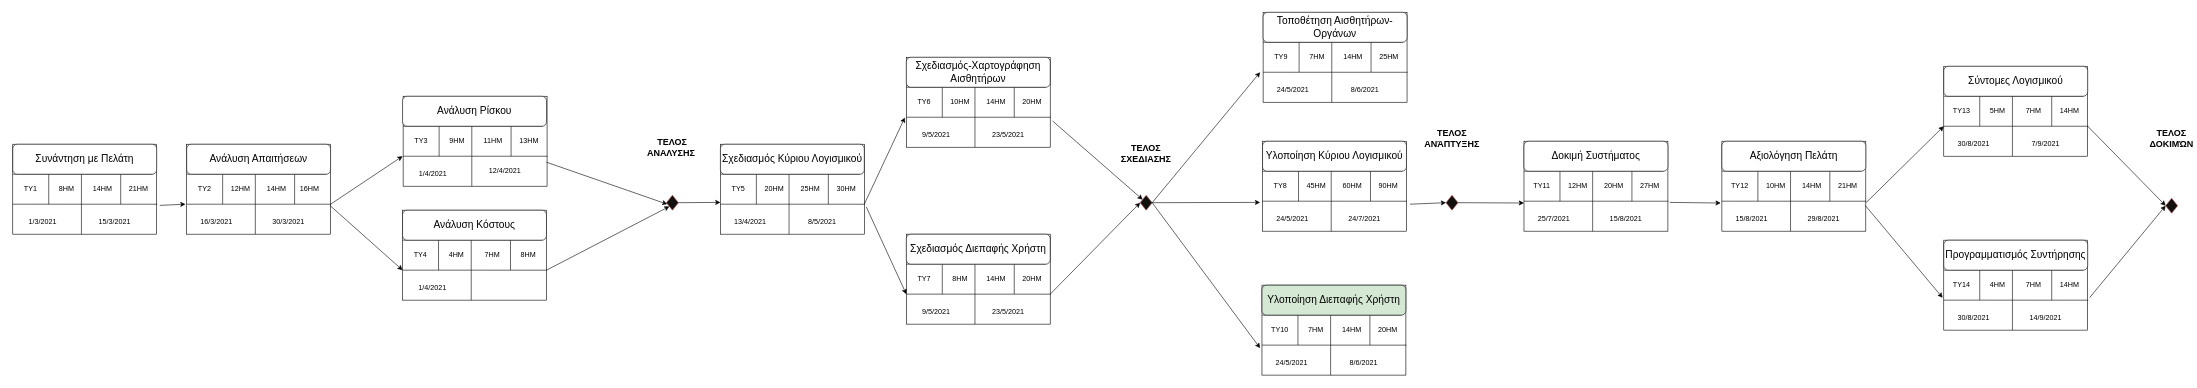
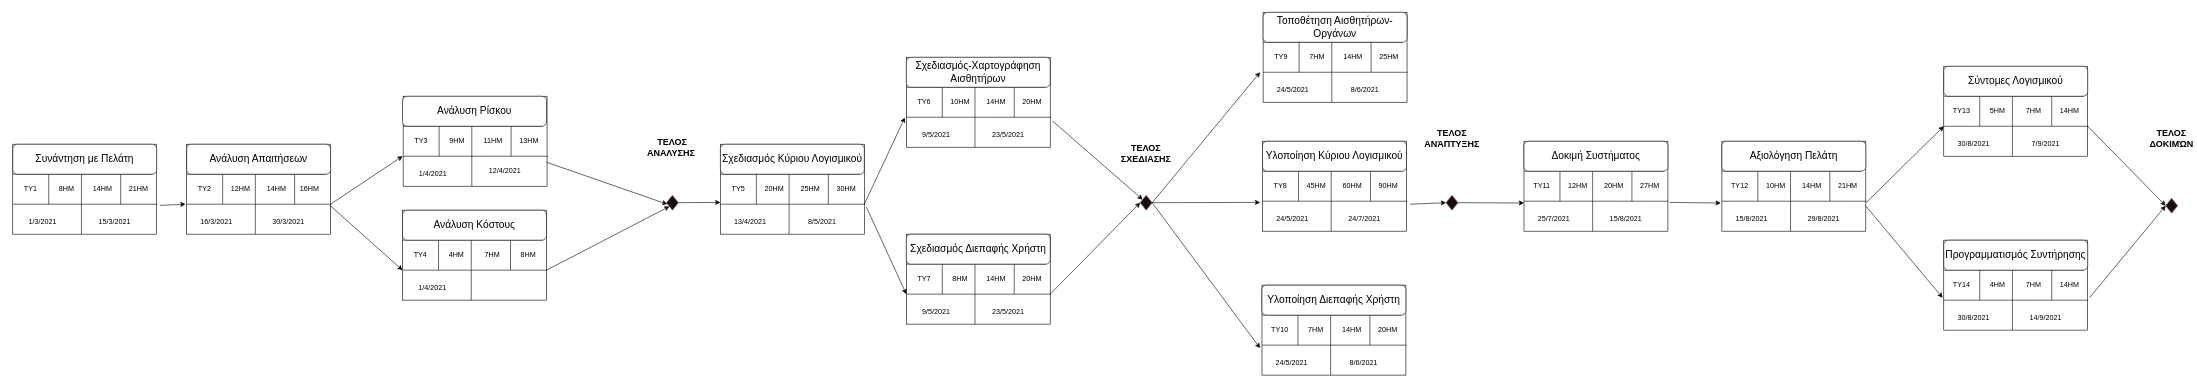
node "Υλοποίηση Διεπαφής Χρήστη": fillcolor #d5e8d4 -> #ffffff
